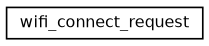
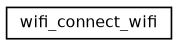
node "wifi_connect_request": label "wifi_connect_request" -> "wifi_connect_wifi"
